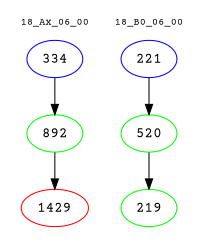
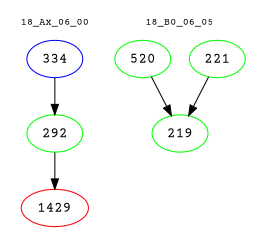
cluster "18_B0_06_00": label "18_B0_06_00" -> "18_B0_06_05"
node "221": color blue -> green
edge "221" -> "520": now "221" -> "219"
node "892": label "892" -> "292"
